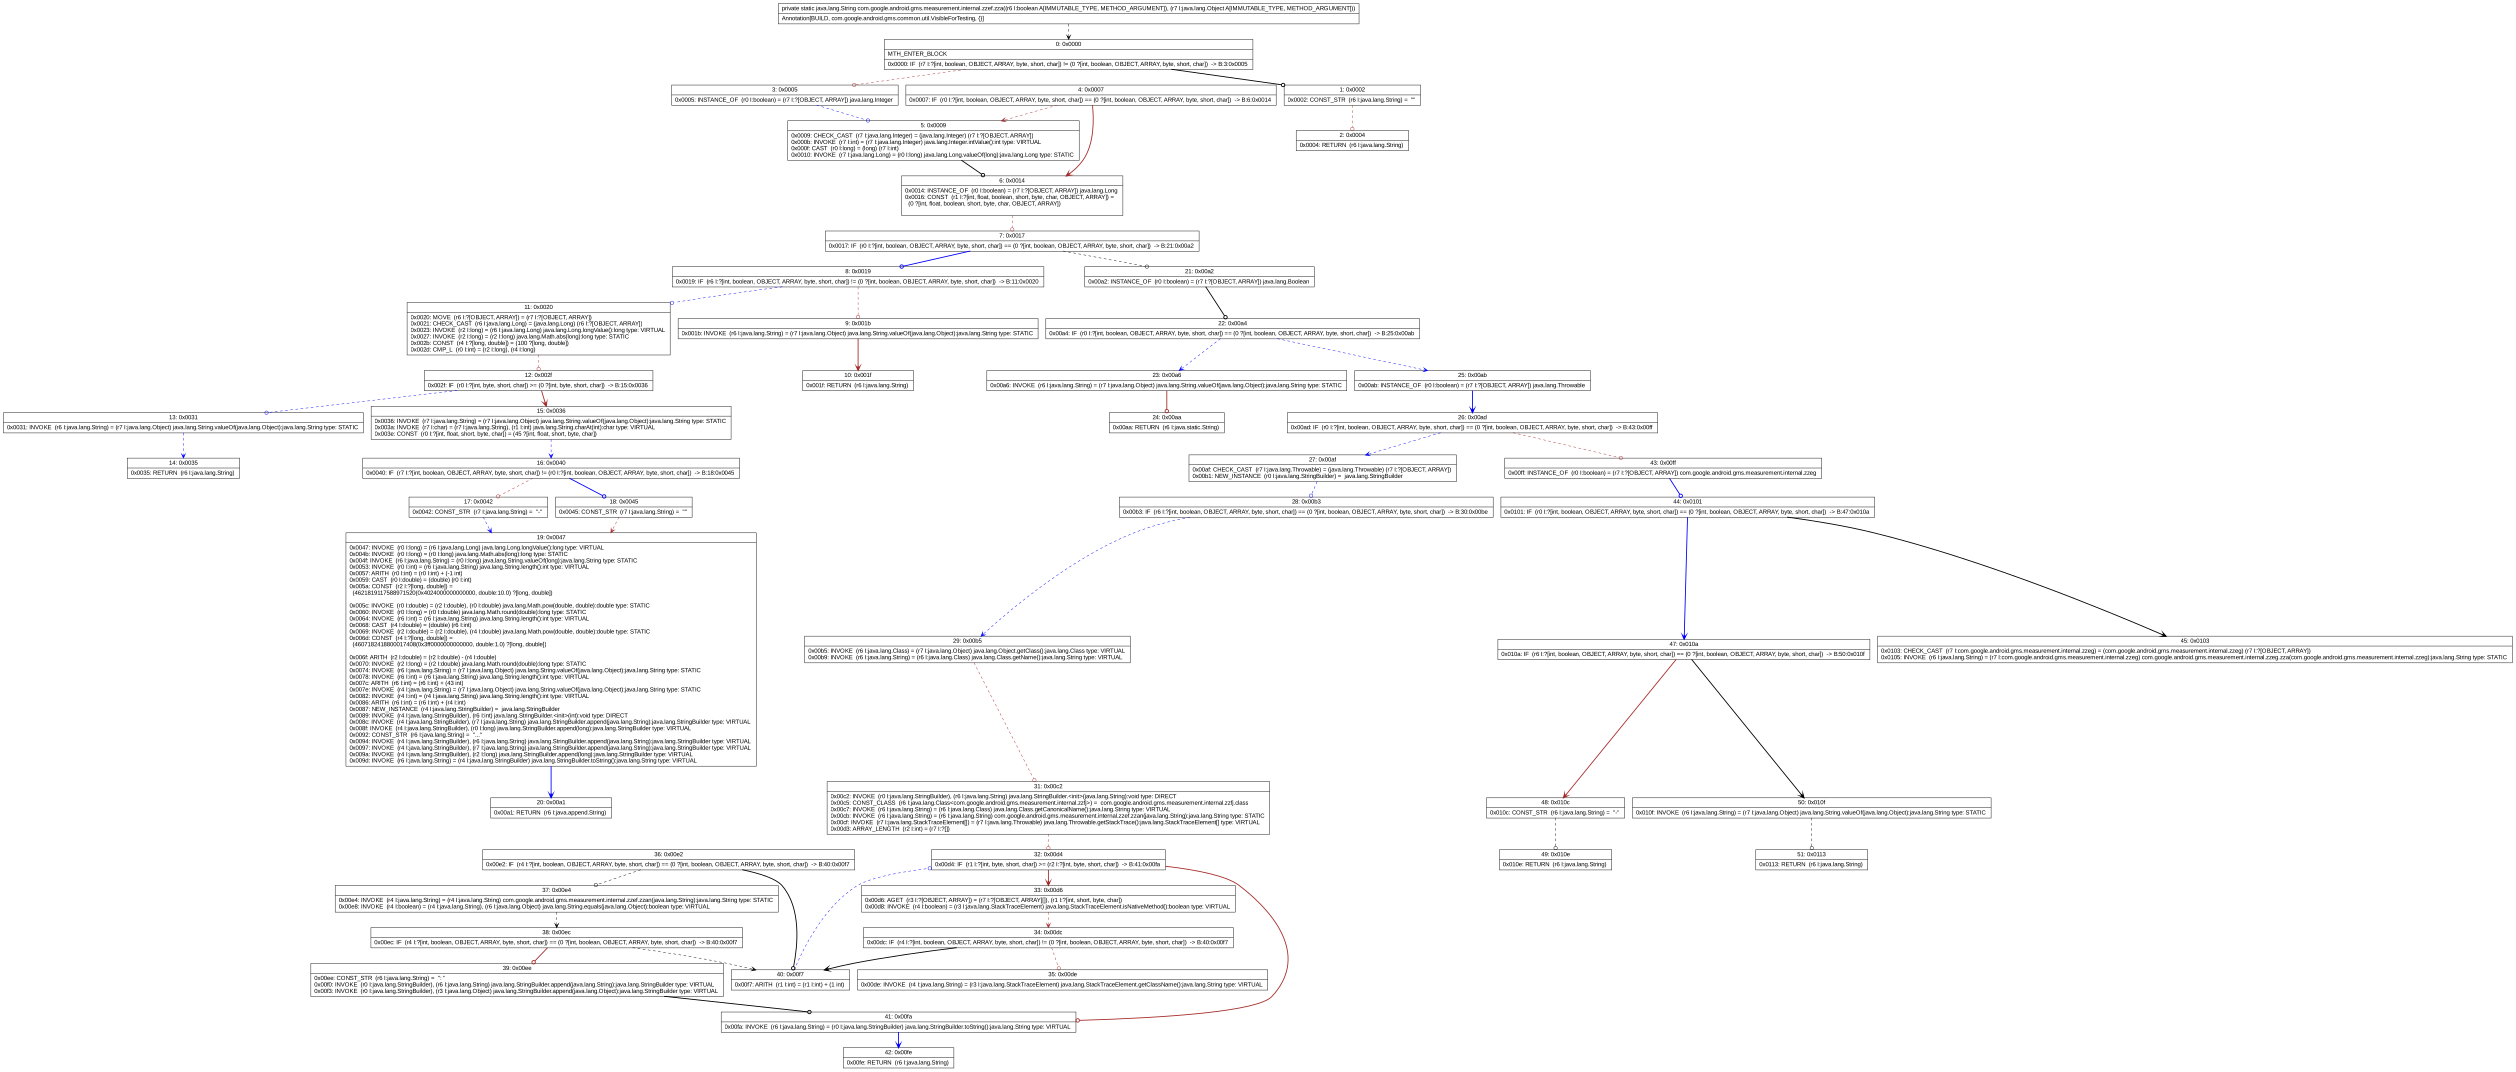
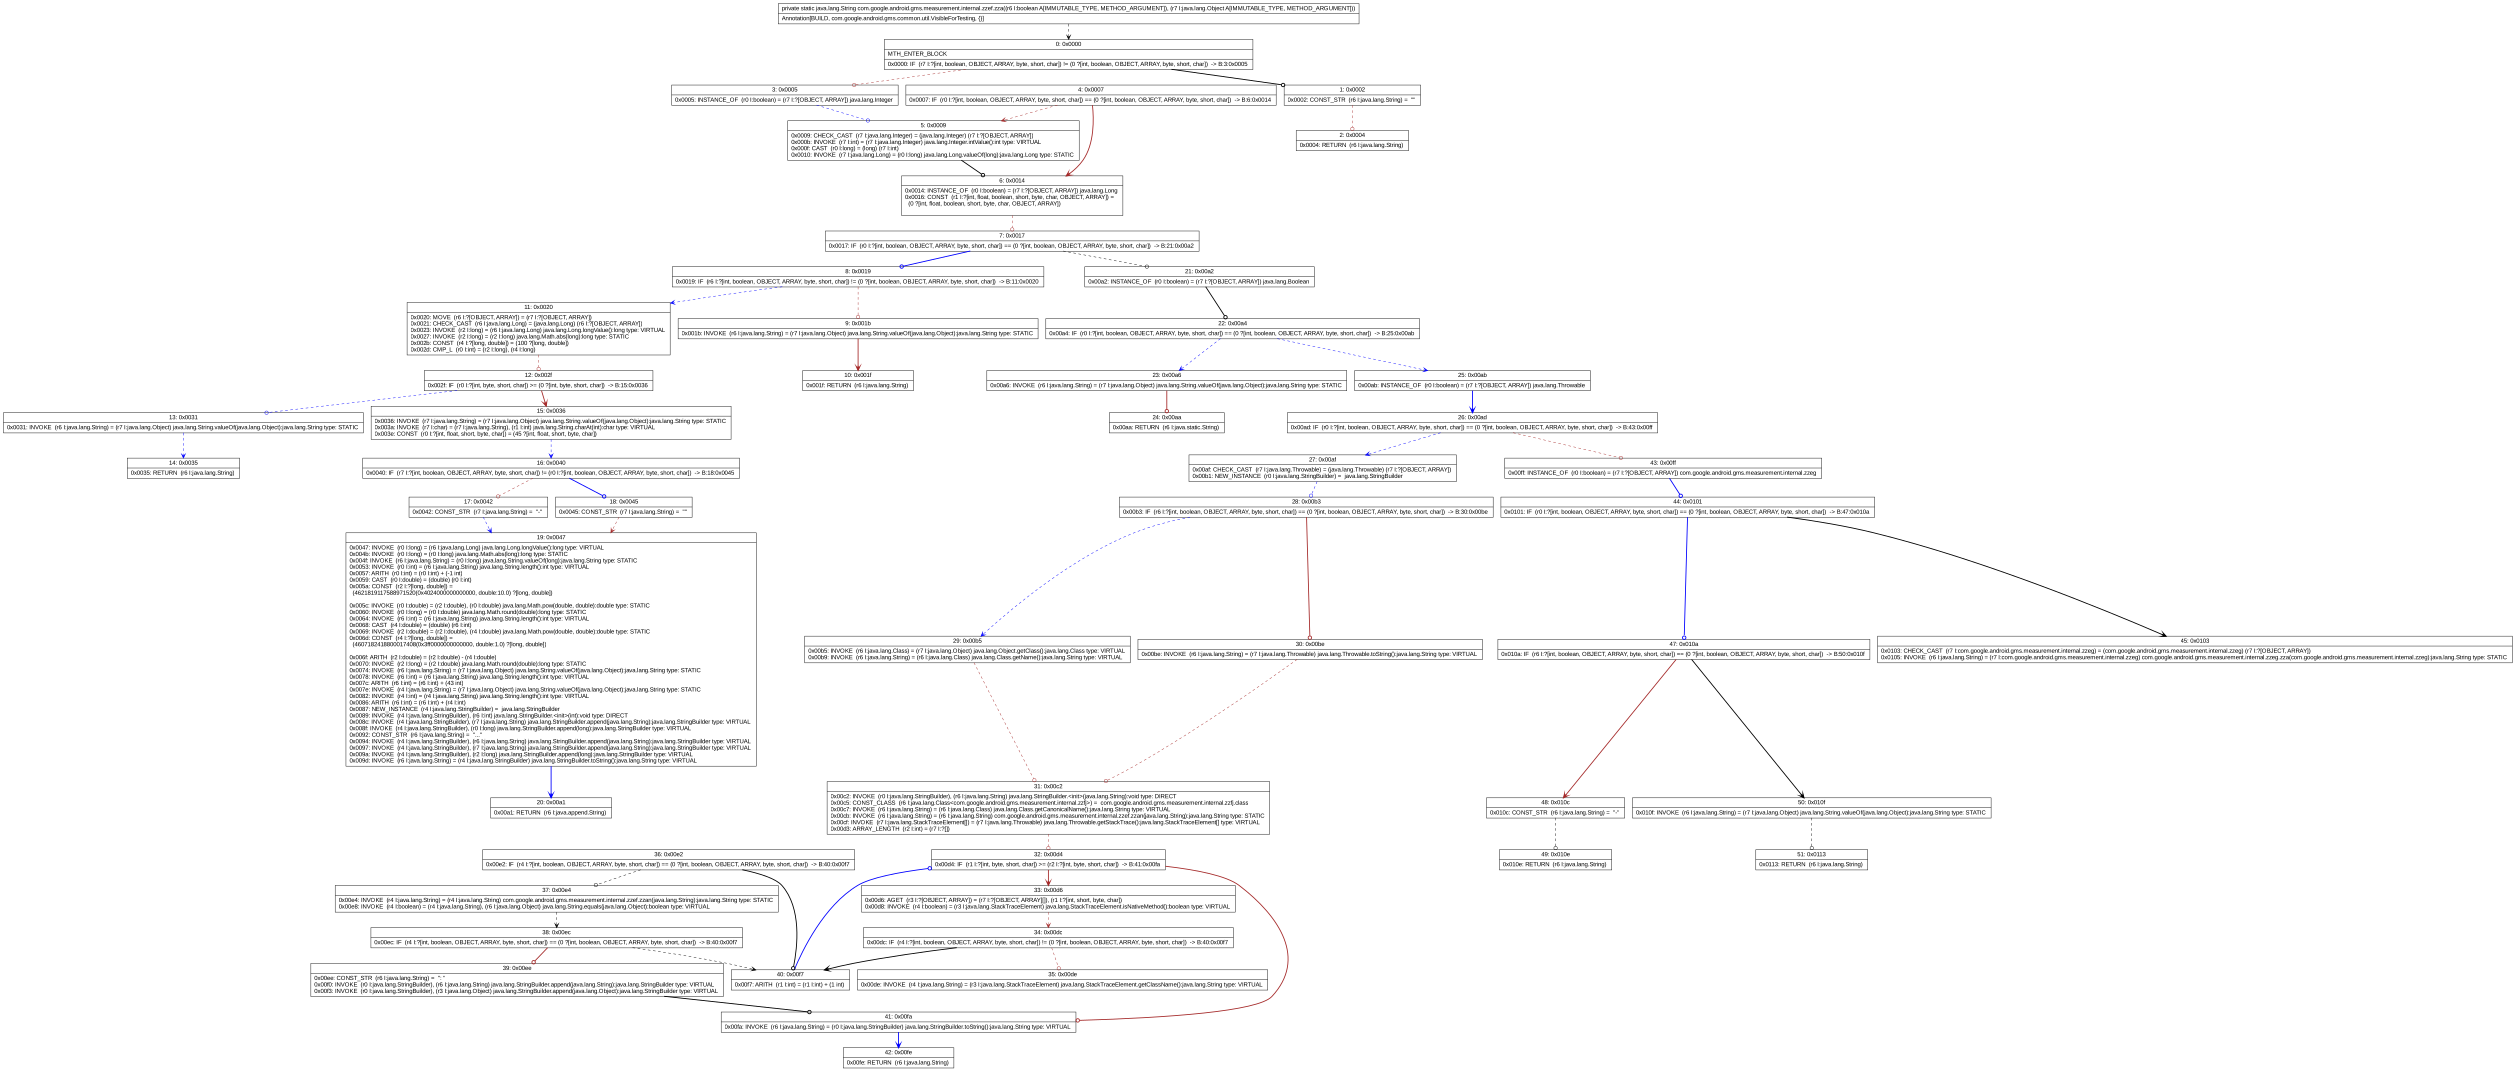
edge "8: 0x0019" -> "11: 0x0020": arrowhead odot -> vee
edge "44: 0x0101" -> "47: 0x010a": arrowhead vee -> odot
node "30: 0x00be": added
edge "40: 0x00f7" -> "32: 0x00d4": style dashed -> bold
